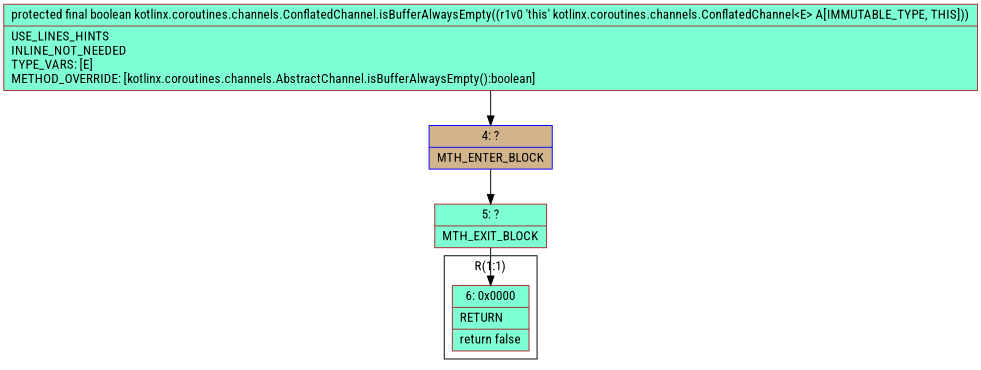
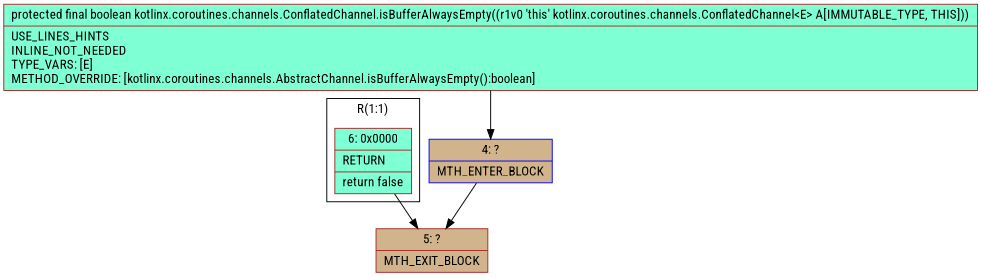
node "5: ?": fillcolor aquamarine -> tan
edge "5: ?" -> "6: 0x0000": reversed
